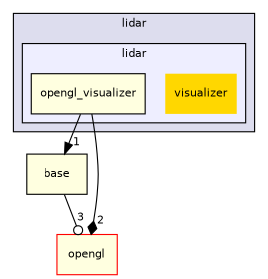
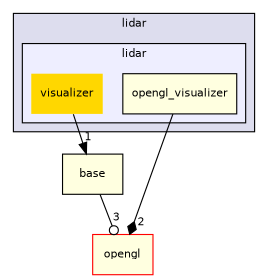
edge "opengl_visualizer" -> "base": now "visualizer" -> "base"
